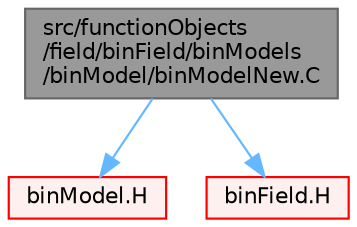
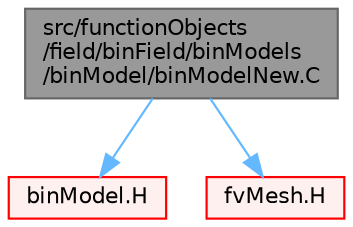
node "binField.H": label "binField.H" -> "fvMesh.H"
